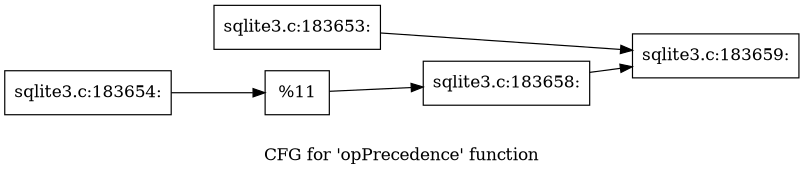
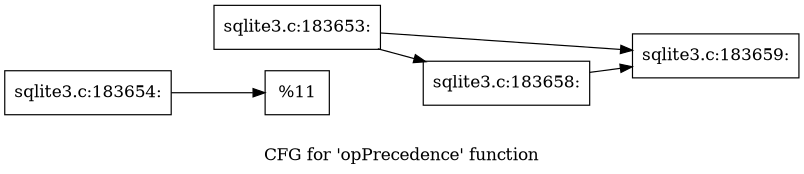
edge "%11" -> "sqlite3.c:183658:": now "sqlite3.c:183653:" -> "sqlite3.c:183658:"
